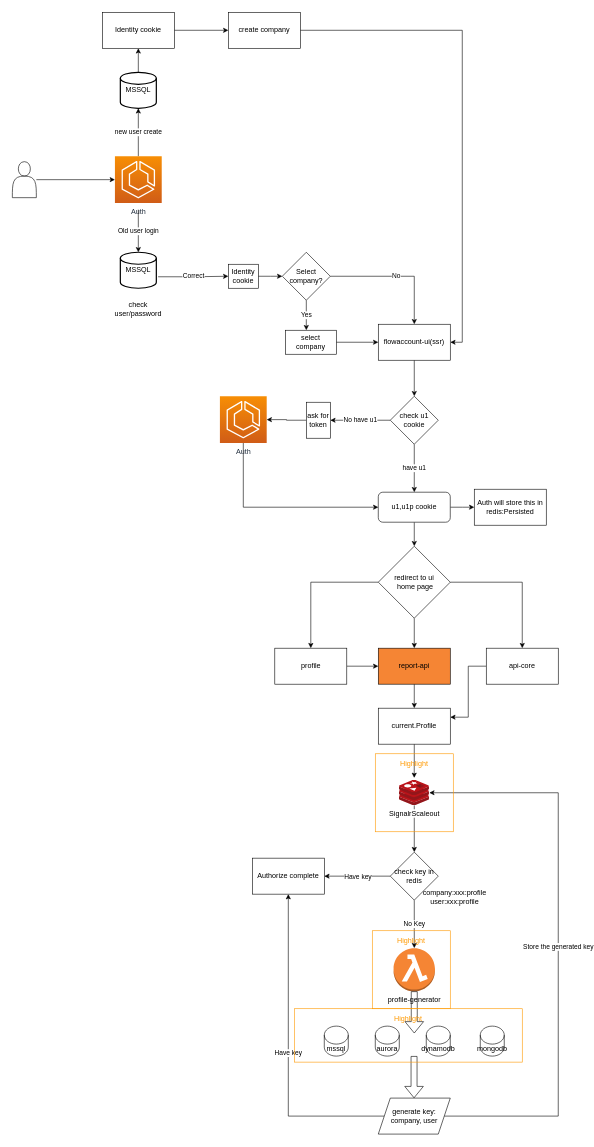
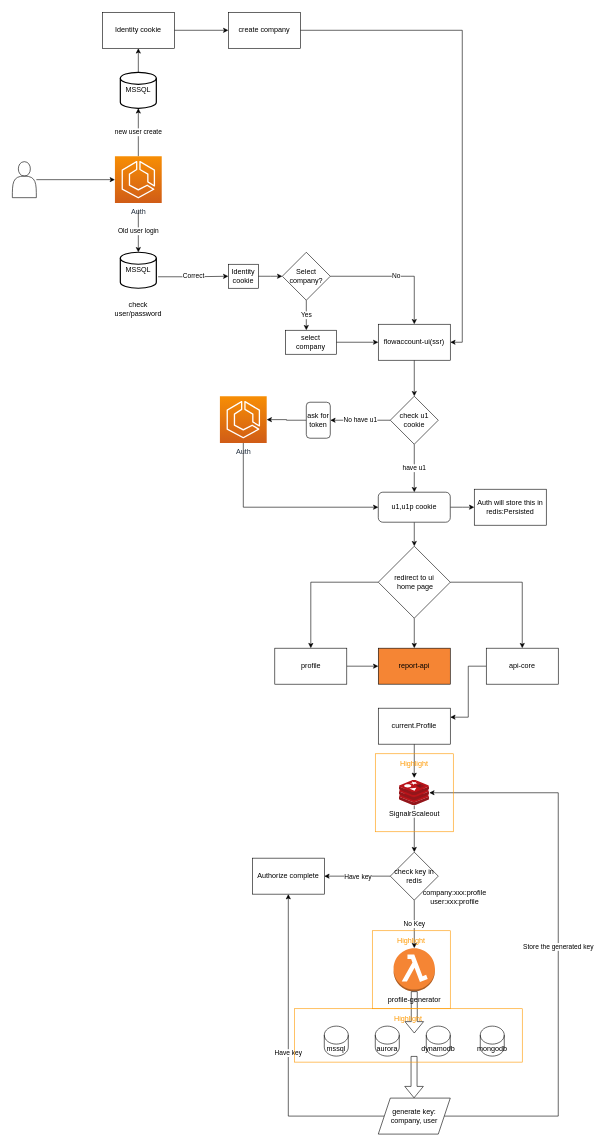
node "ask for token": shape rectangle -> rounded rectangle
edge "report-api" -> "current.Profile": removed
